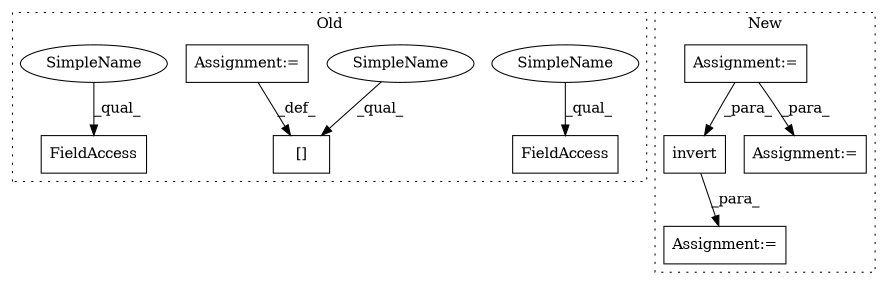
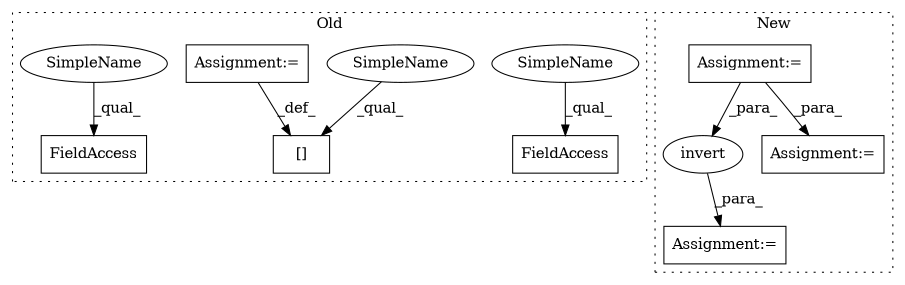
node "invert": shape box -> ellipse
